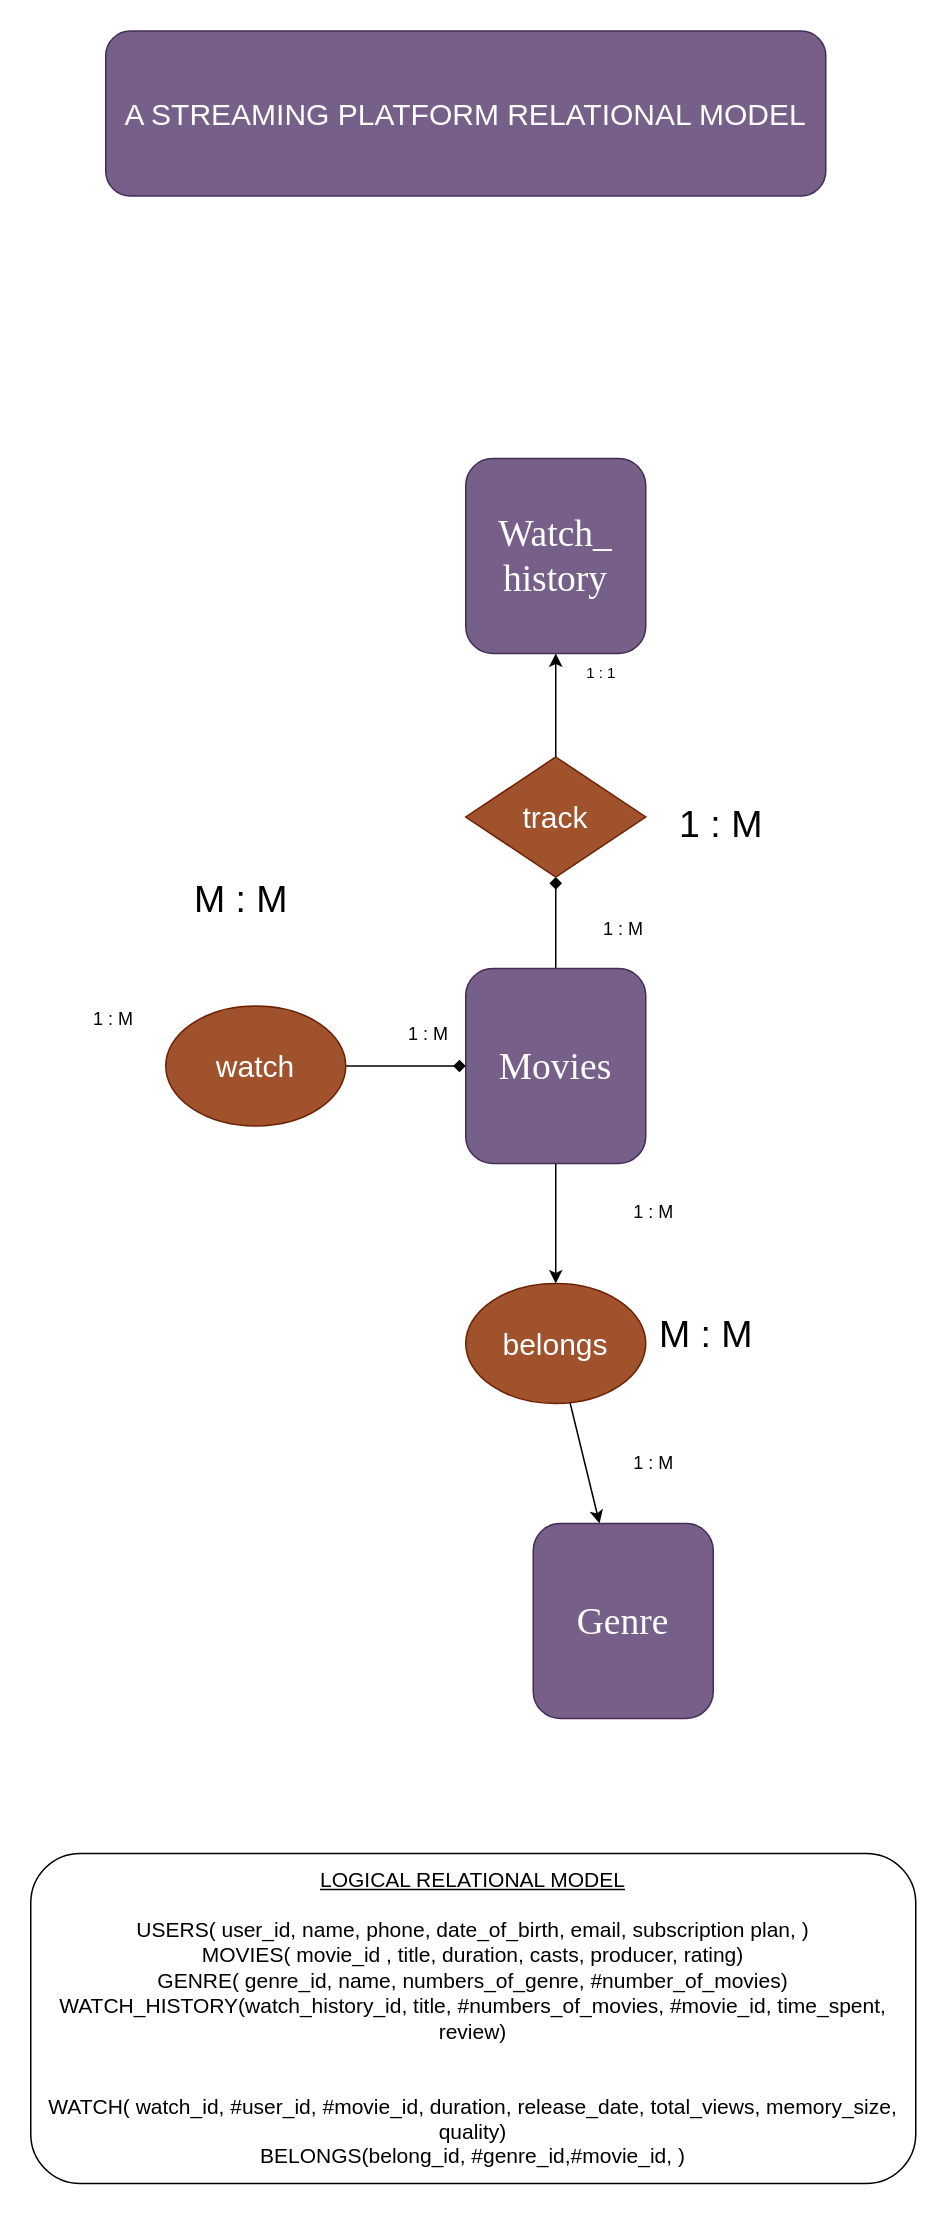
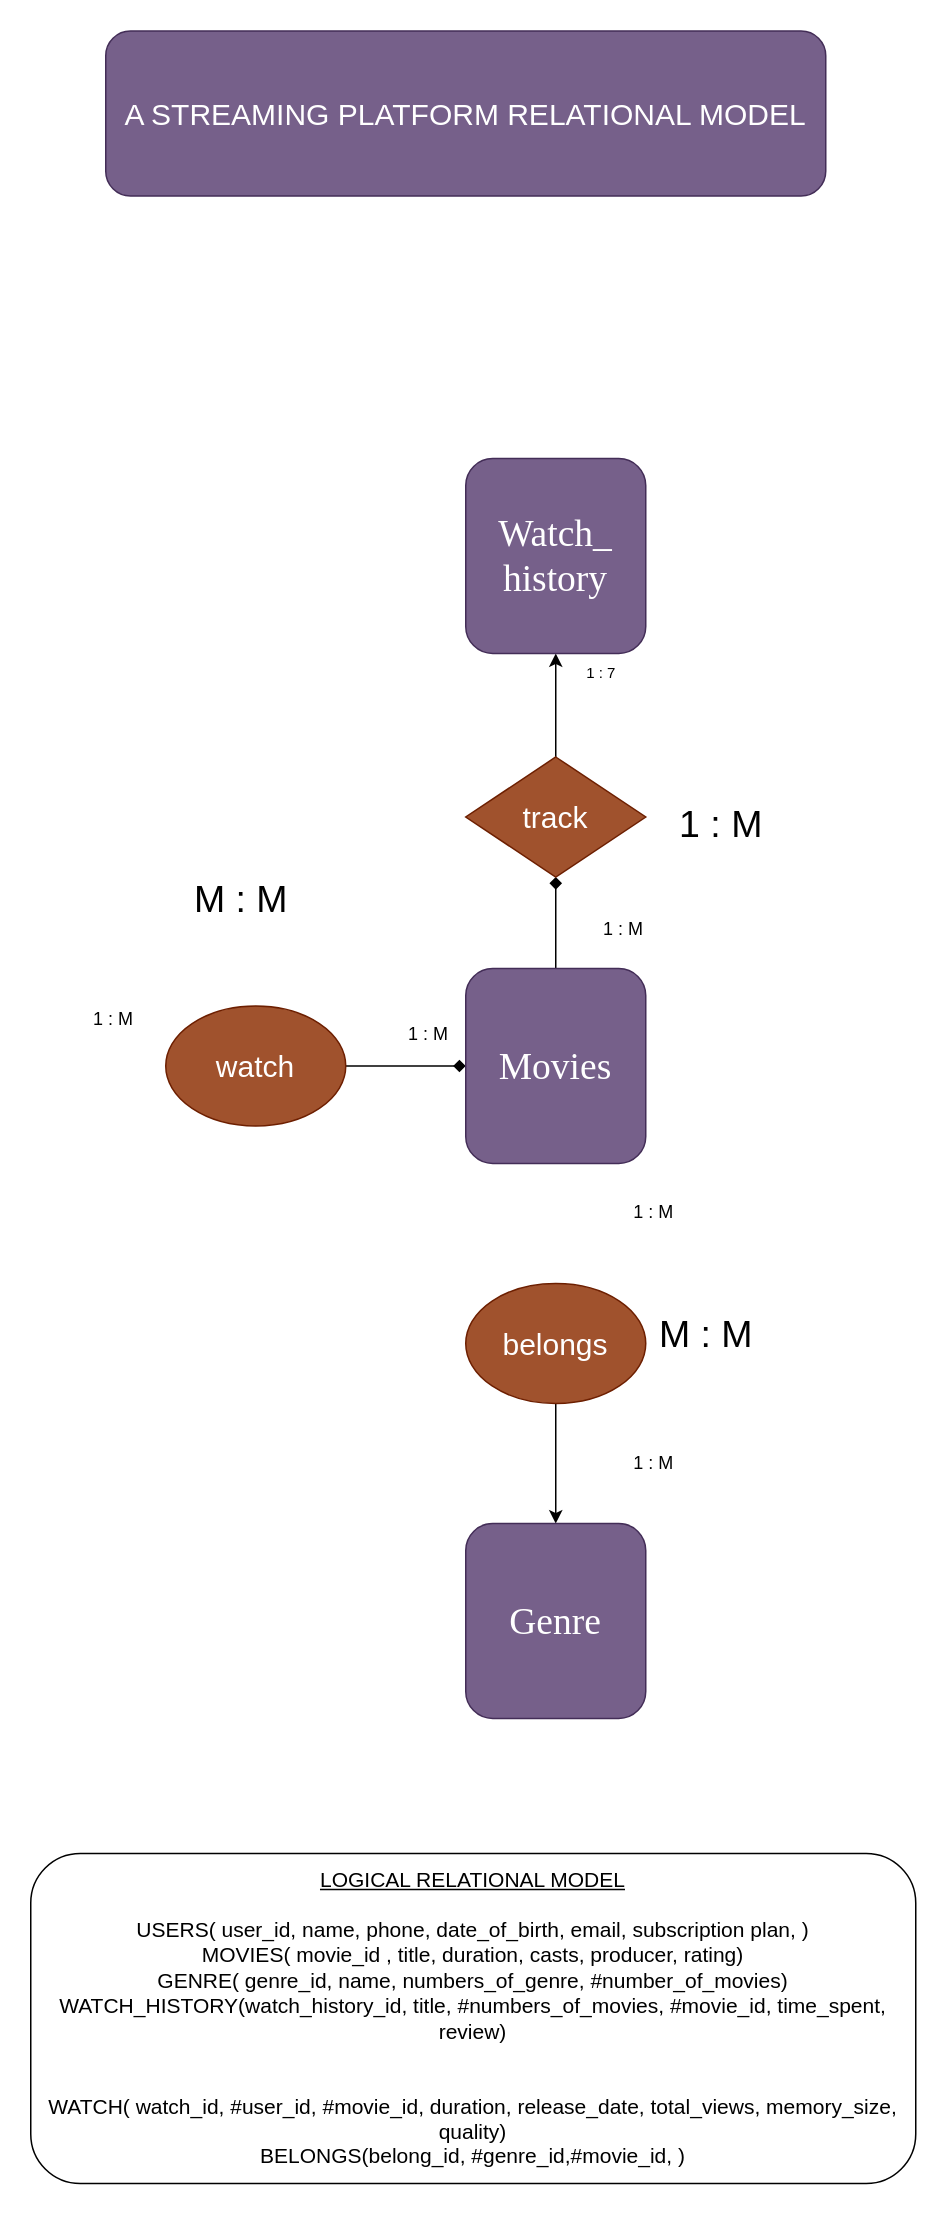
node "1 : 1": label "1 : 1" -> "1 : 7"
edge "Movies" -> "belongs": removed
node "Genre": moved (623, 1621) -> (556, 1621)
